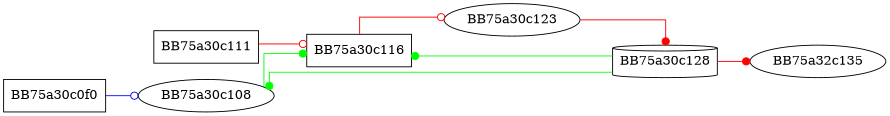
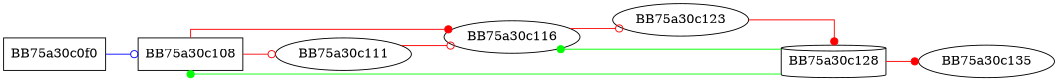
node "BB75a30c111": shape box -> ellipse
node "BB75a30c116": shape box -> ellipse
edge "BB75a30c108" -> "BB75a30c111": added
edge "BB75a30c108" -> "BB75a30c116": color green -> red
node "BB75a32c135": label "BB75a32c135" -> "BB75a30c135"
node "BB75a30c108": shape ellipse -> box
